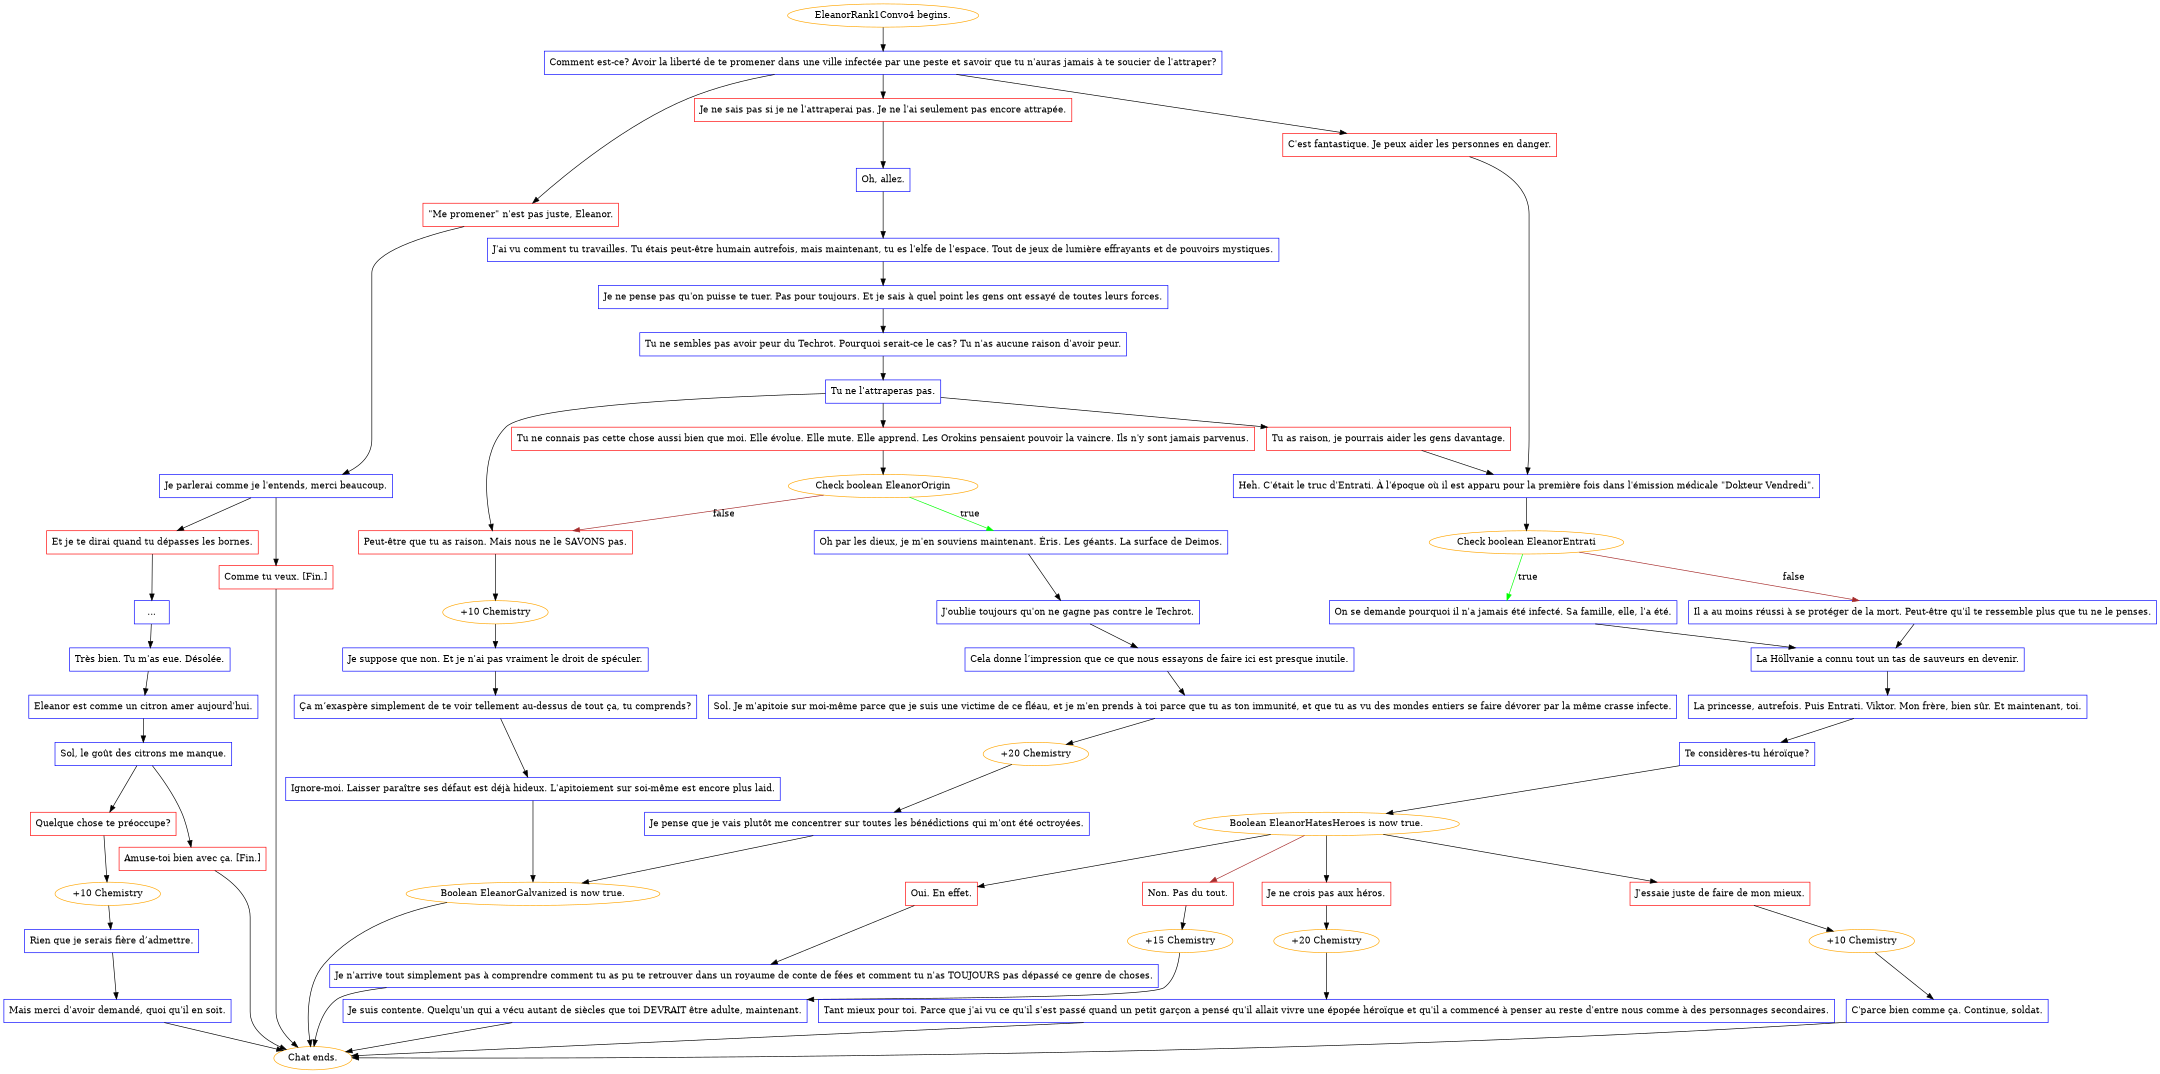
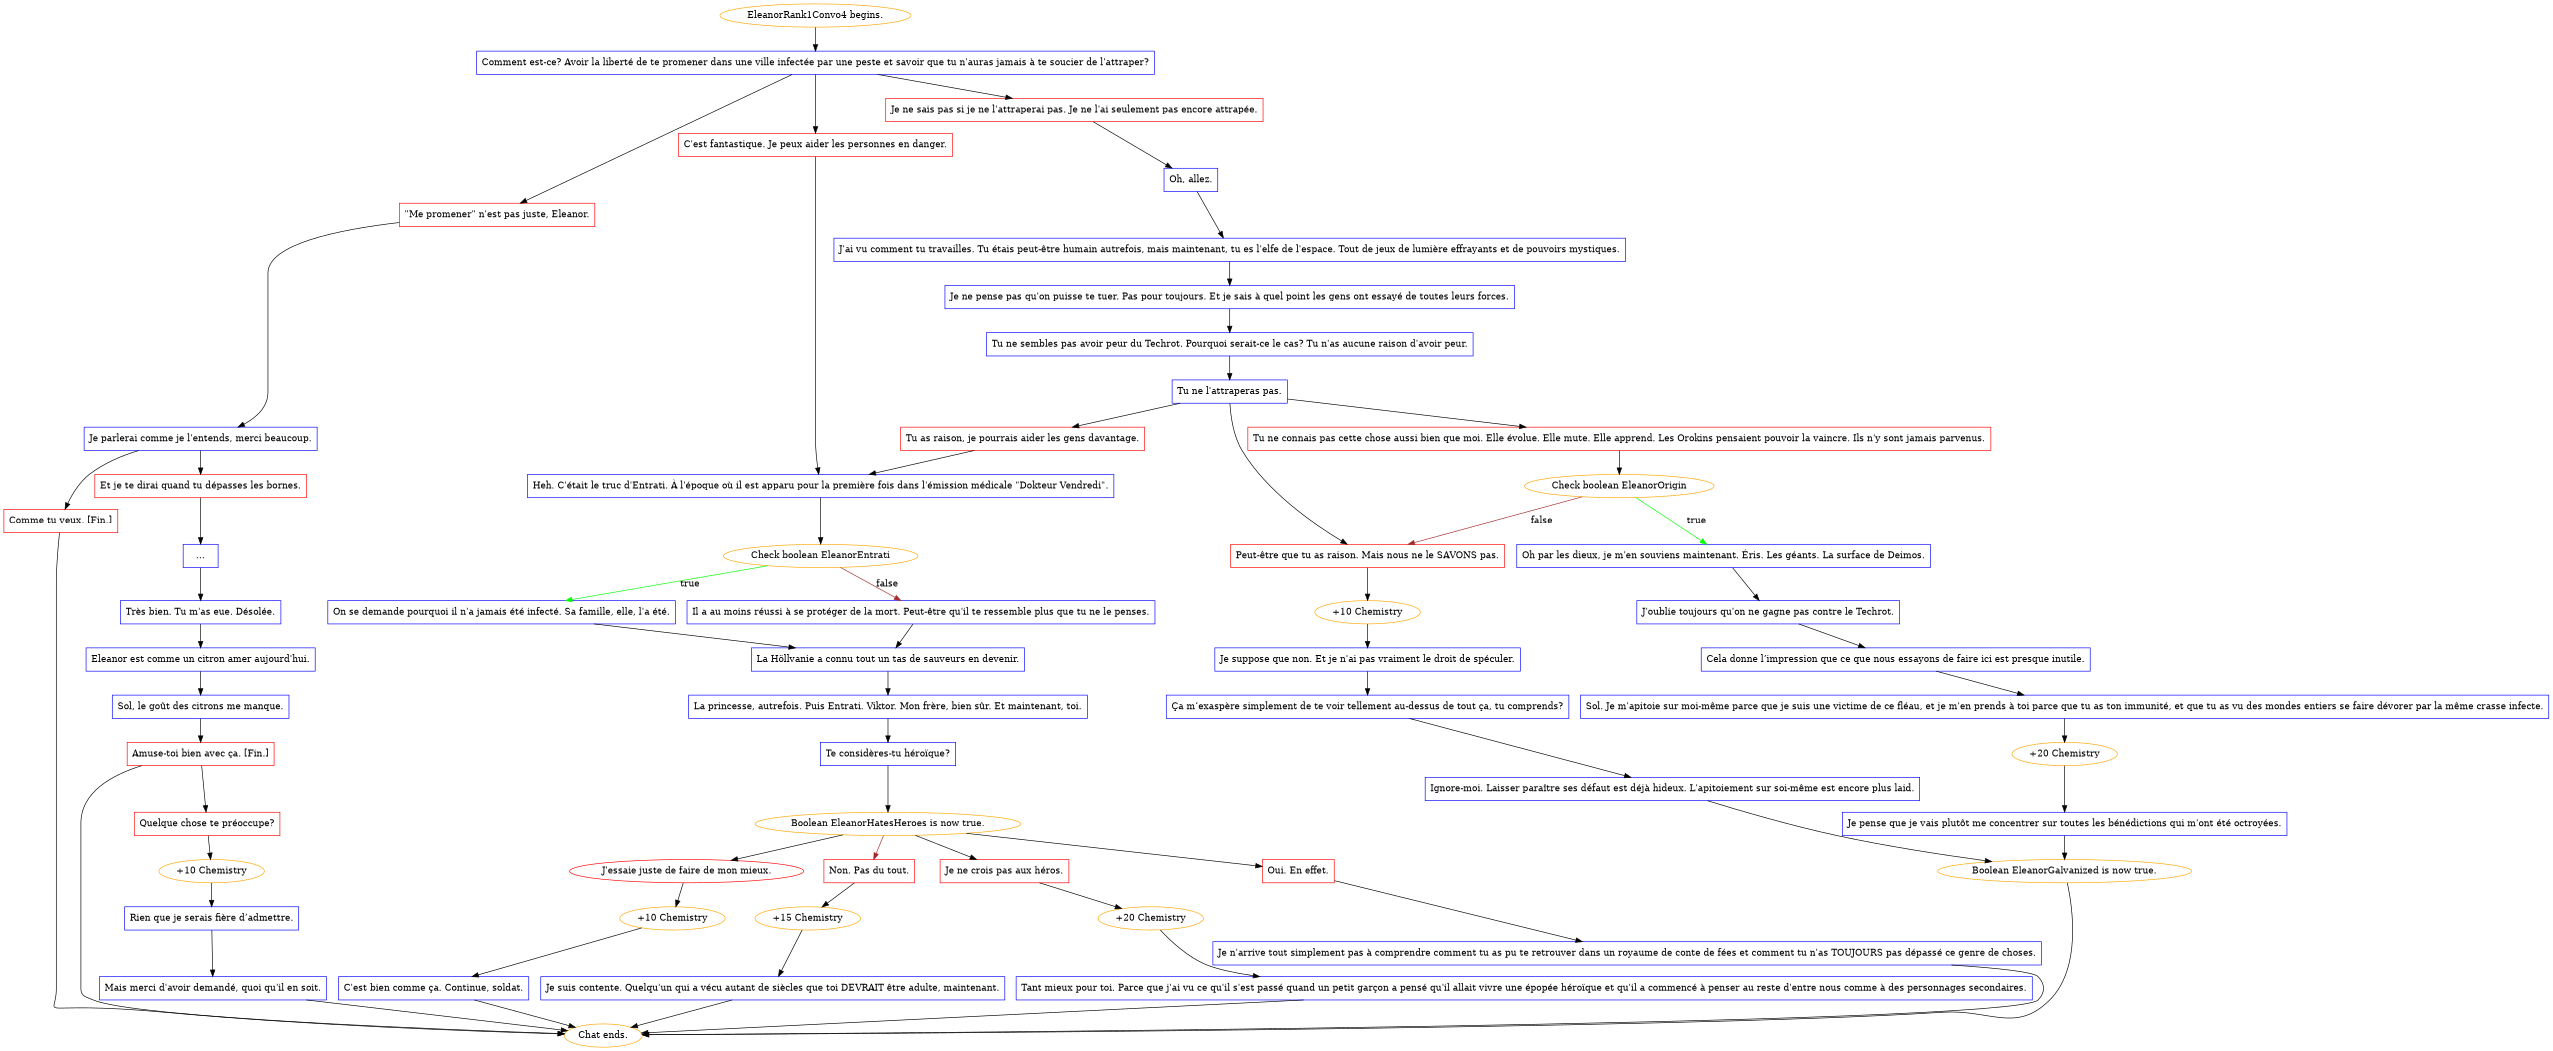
edge "Sol, le goût des citrons me manque." -> "Quelque chose te préoccupe?": now "Amuse-toi bien avec ça. [Fin.]" -> "Quelque chose te préoccupe?"
node "J'essaie juste de faire de mon mieux.": shape box -> ellipse
node "C'parce bien comme ça. Continue, soldat.": label "C'parce bien comme ça. Continue, soldat." -> "C'est bien comme ça. Continue, soldat."
